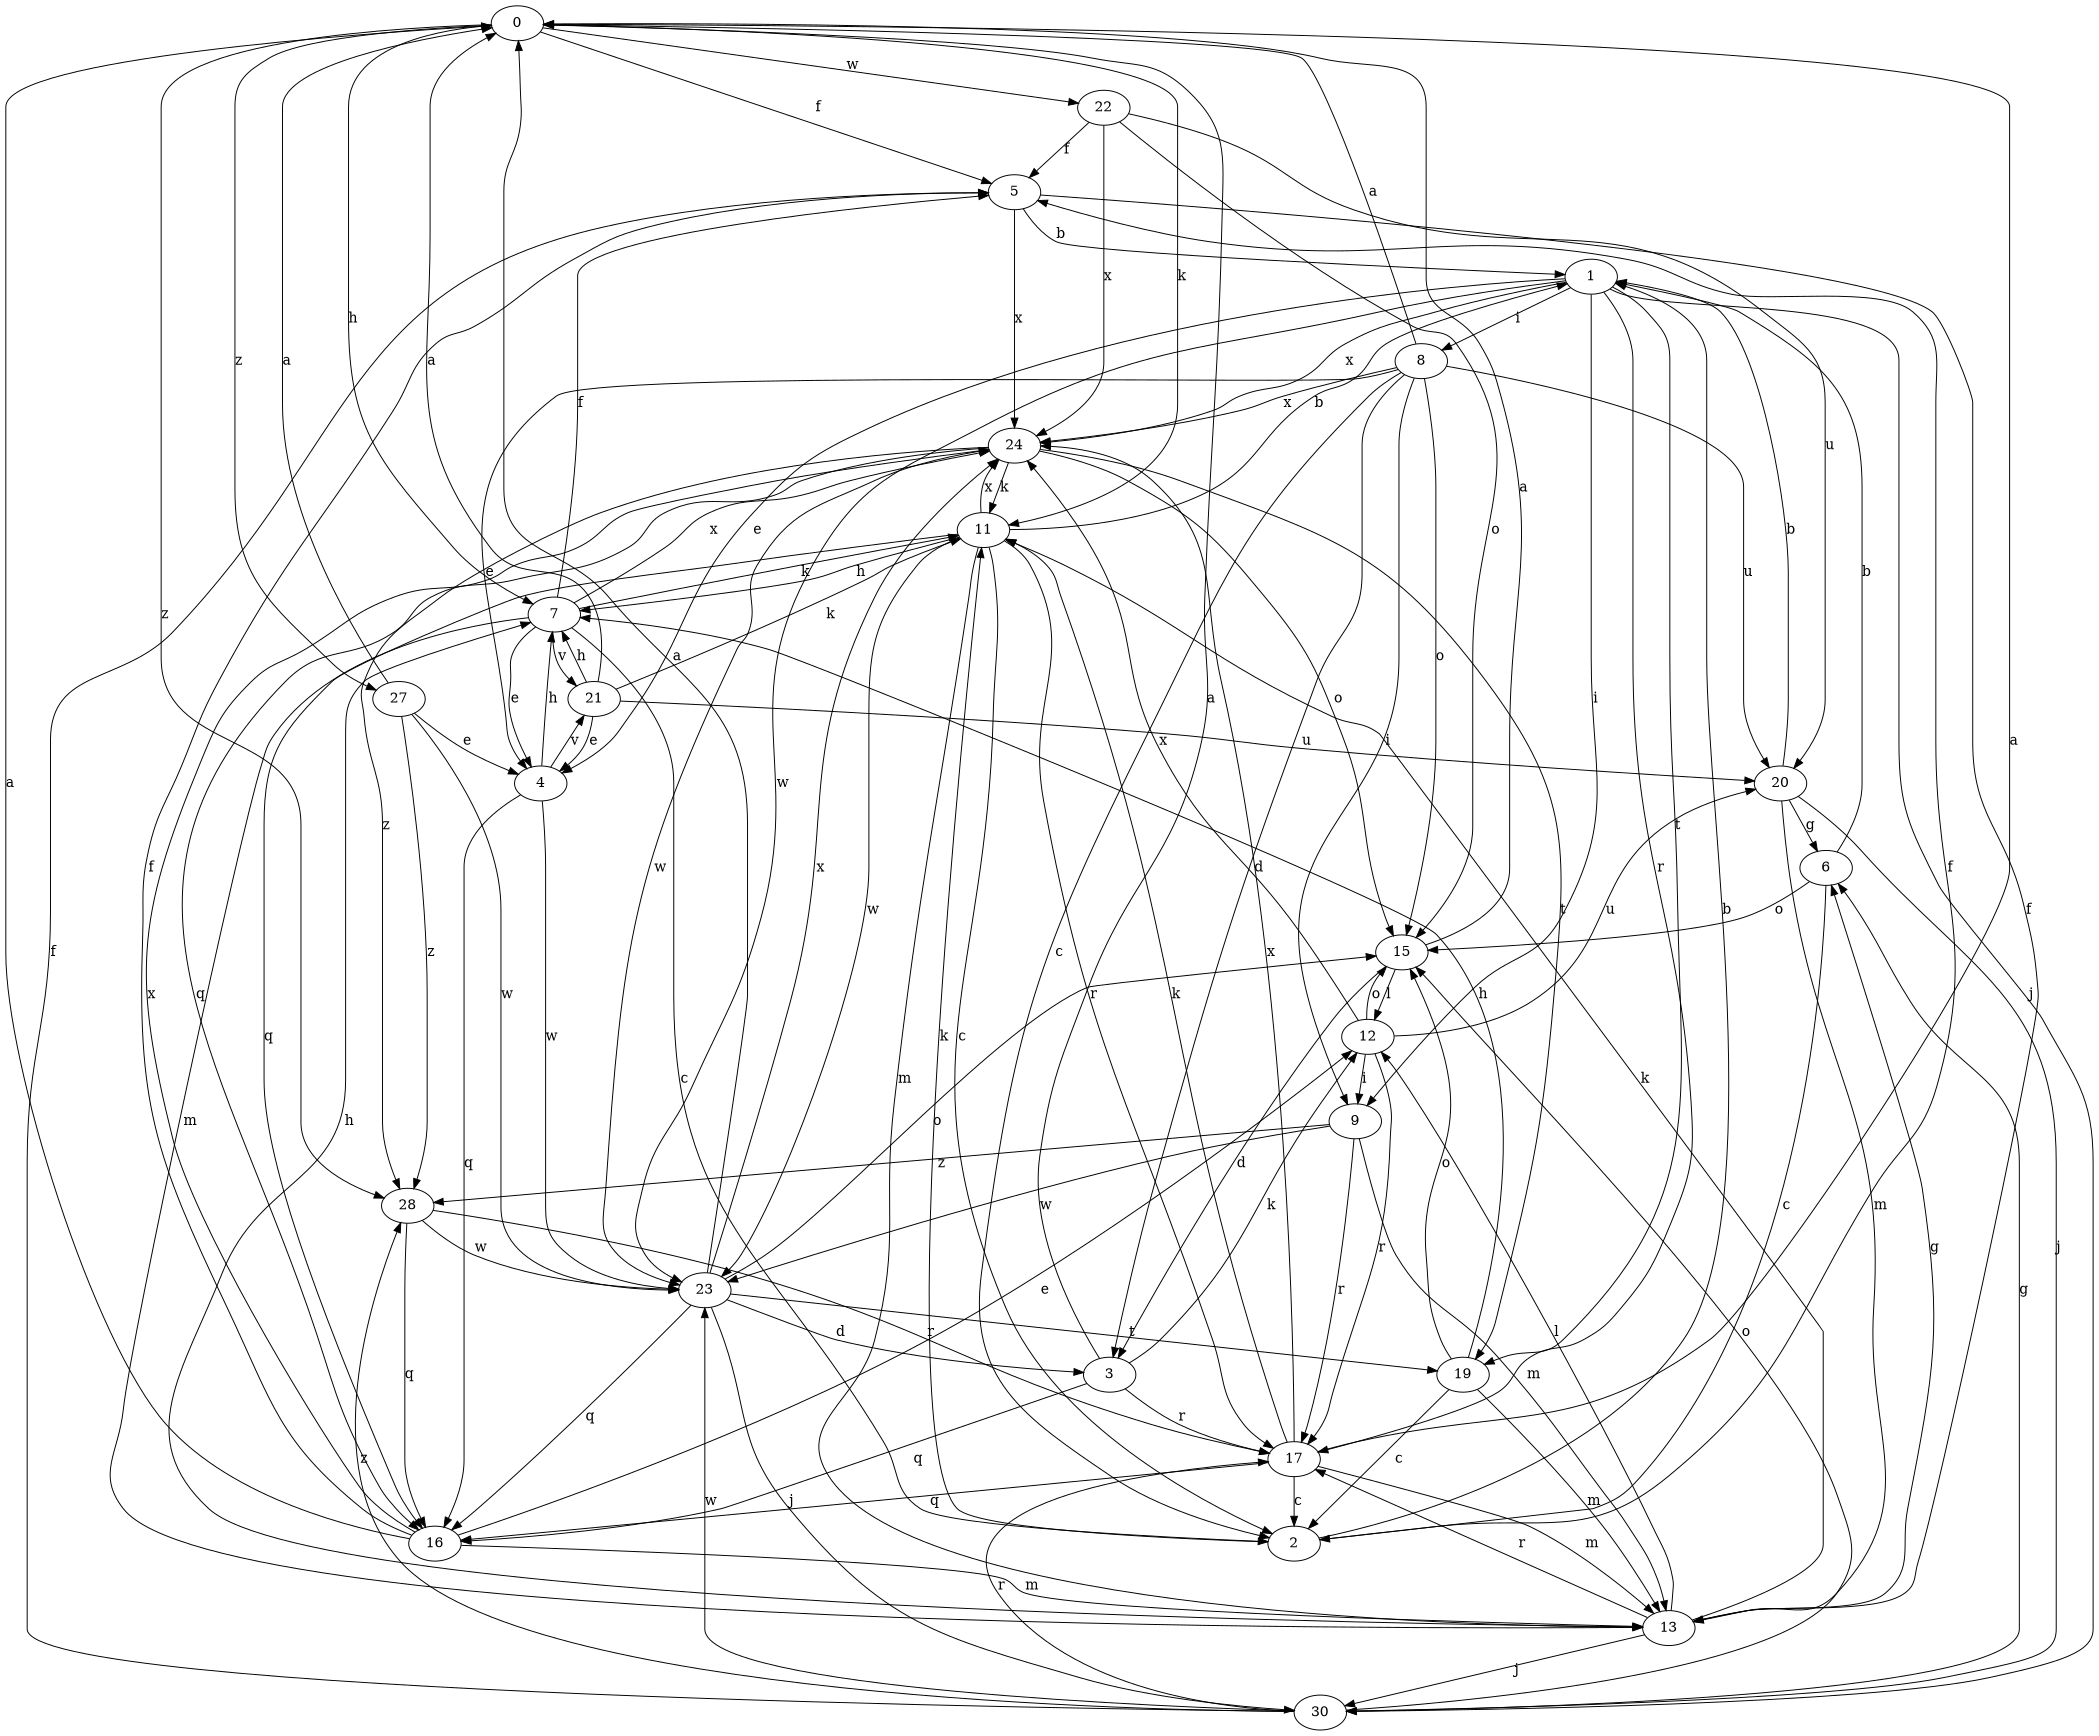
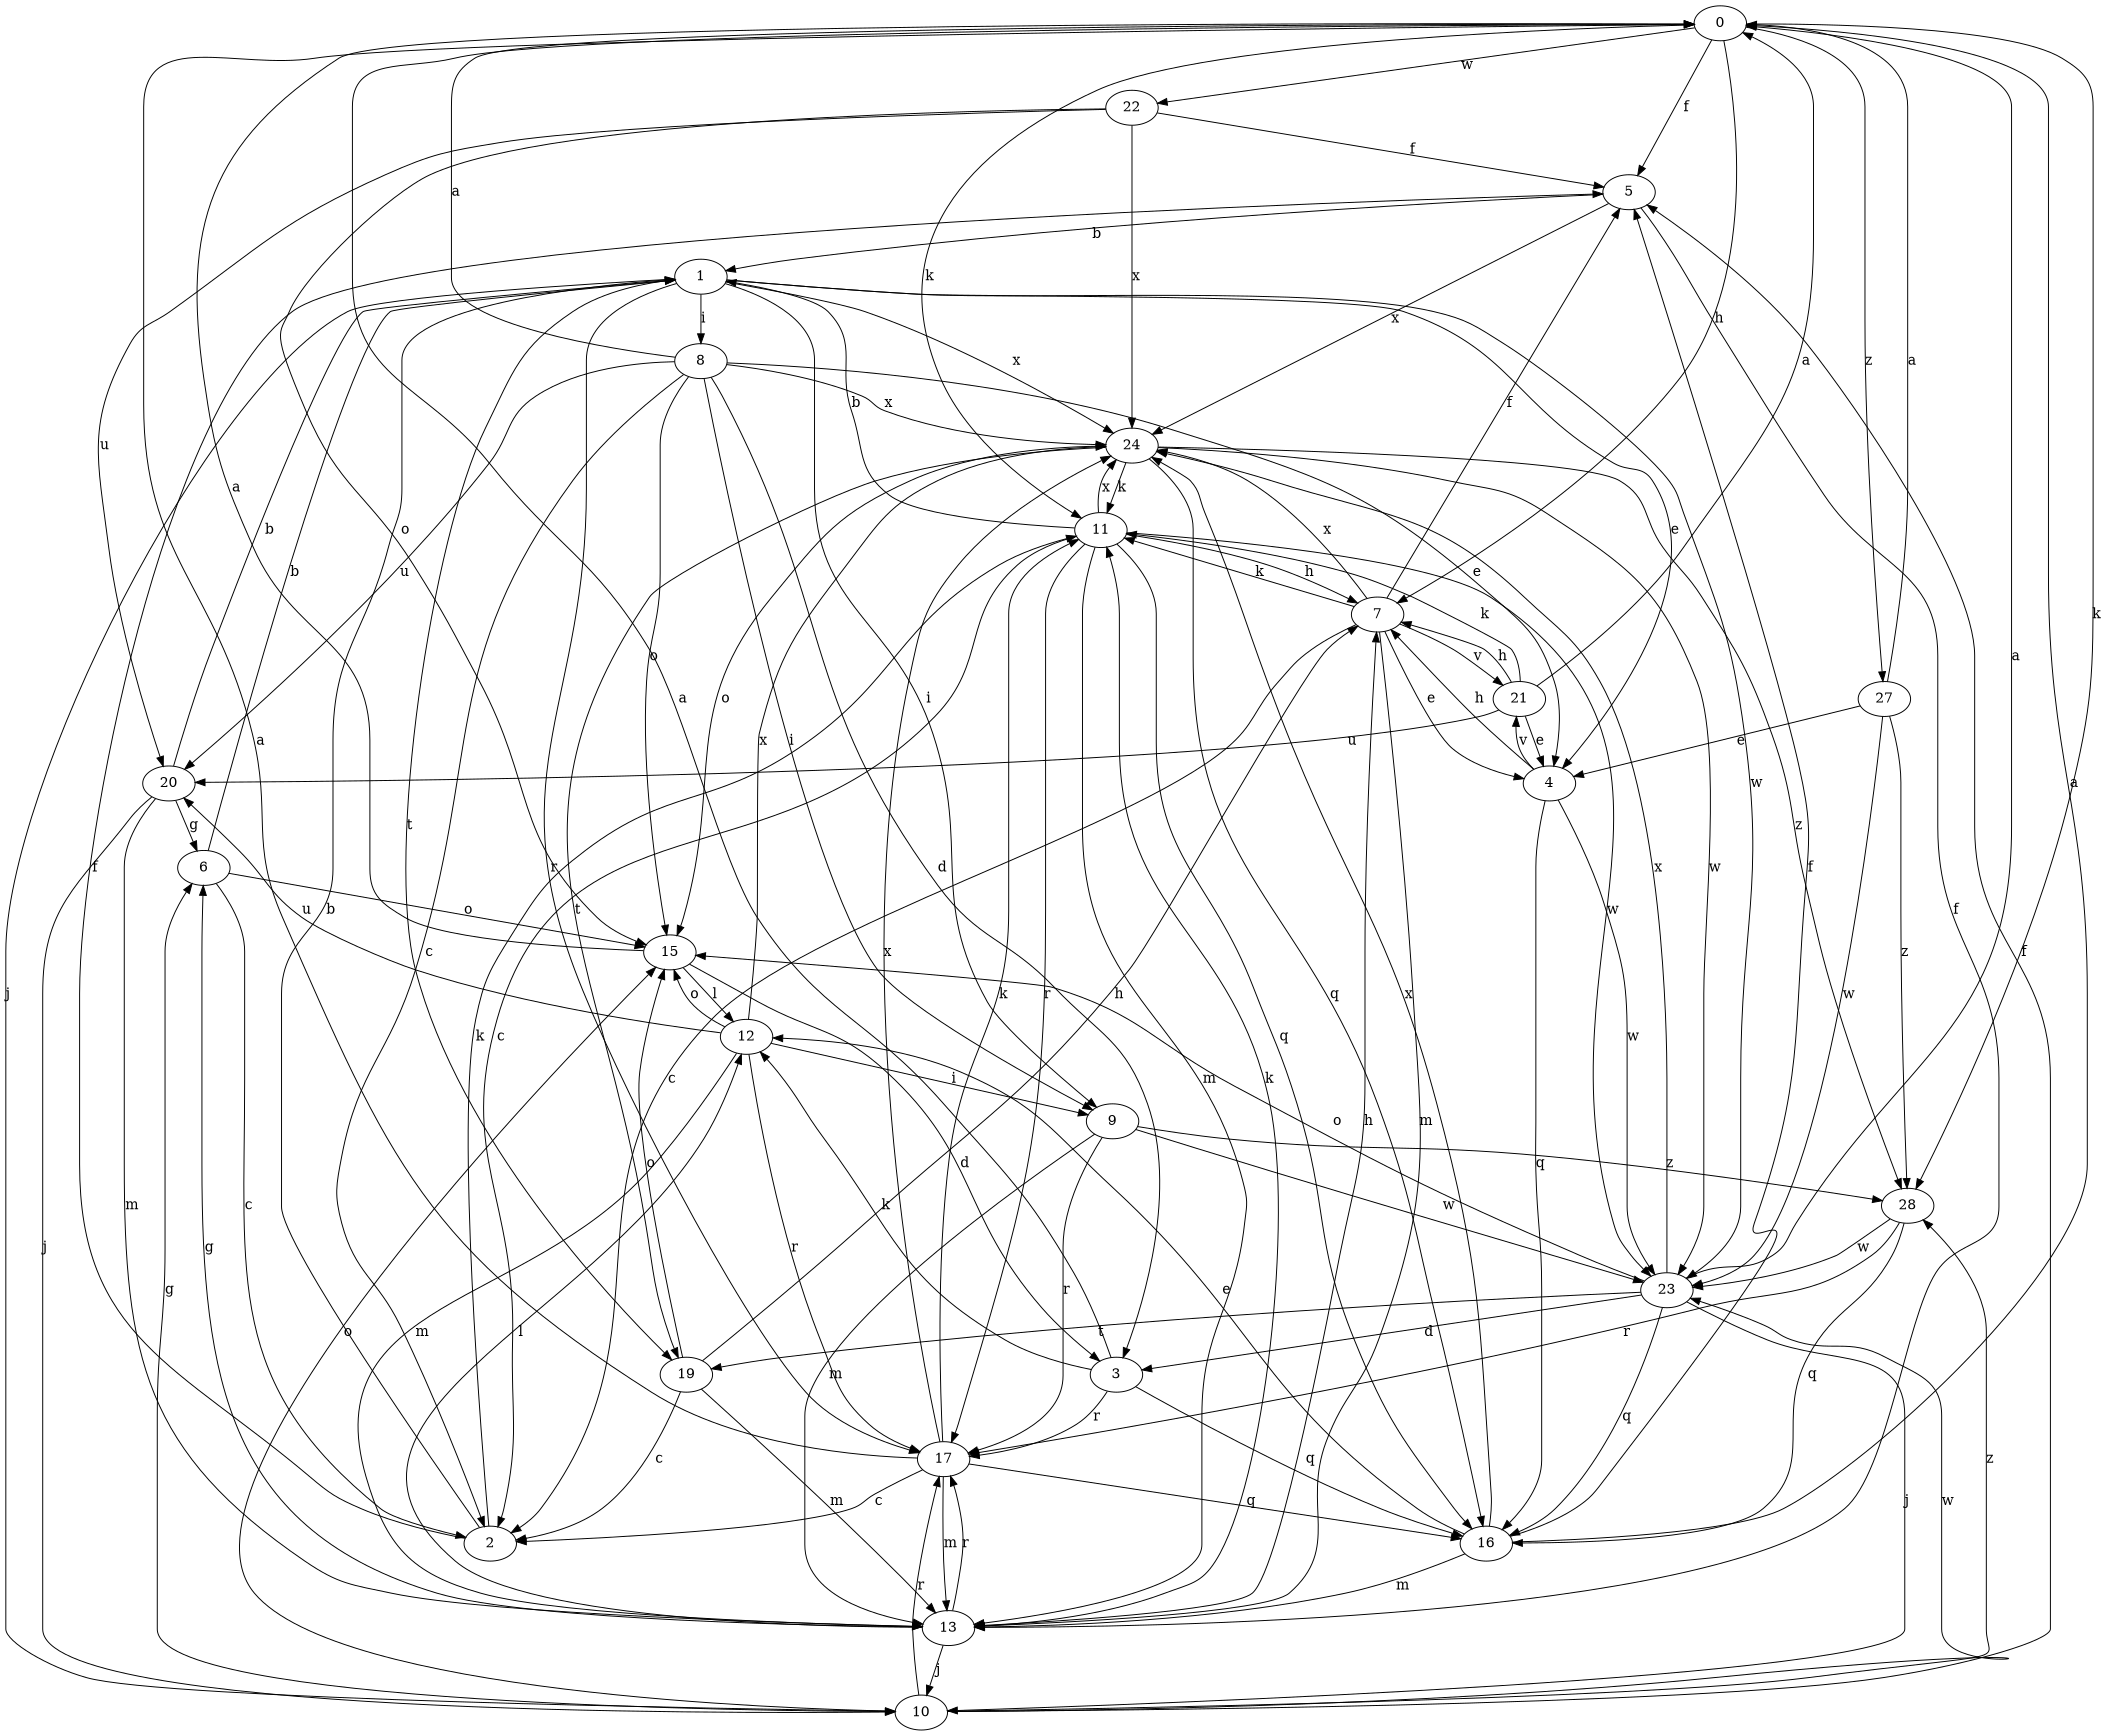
edge "0" -> "28": label "z" -> "k"
edge "12" -> "13": added, label "m"
node "30": label "30" -> "10"
